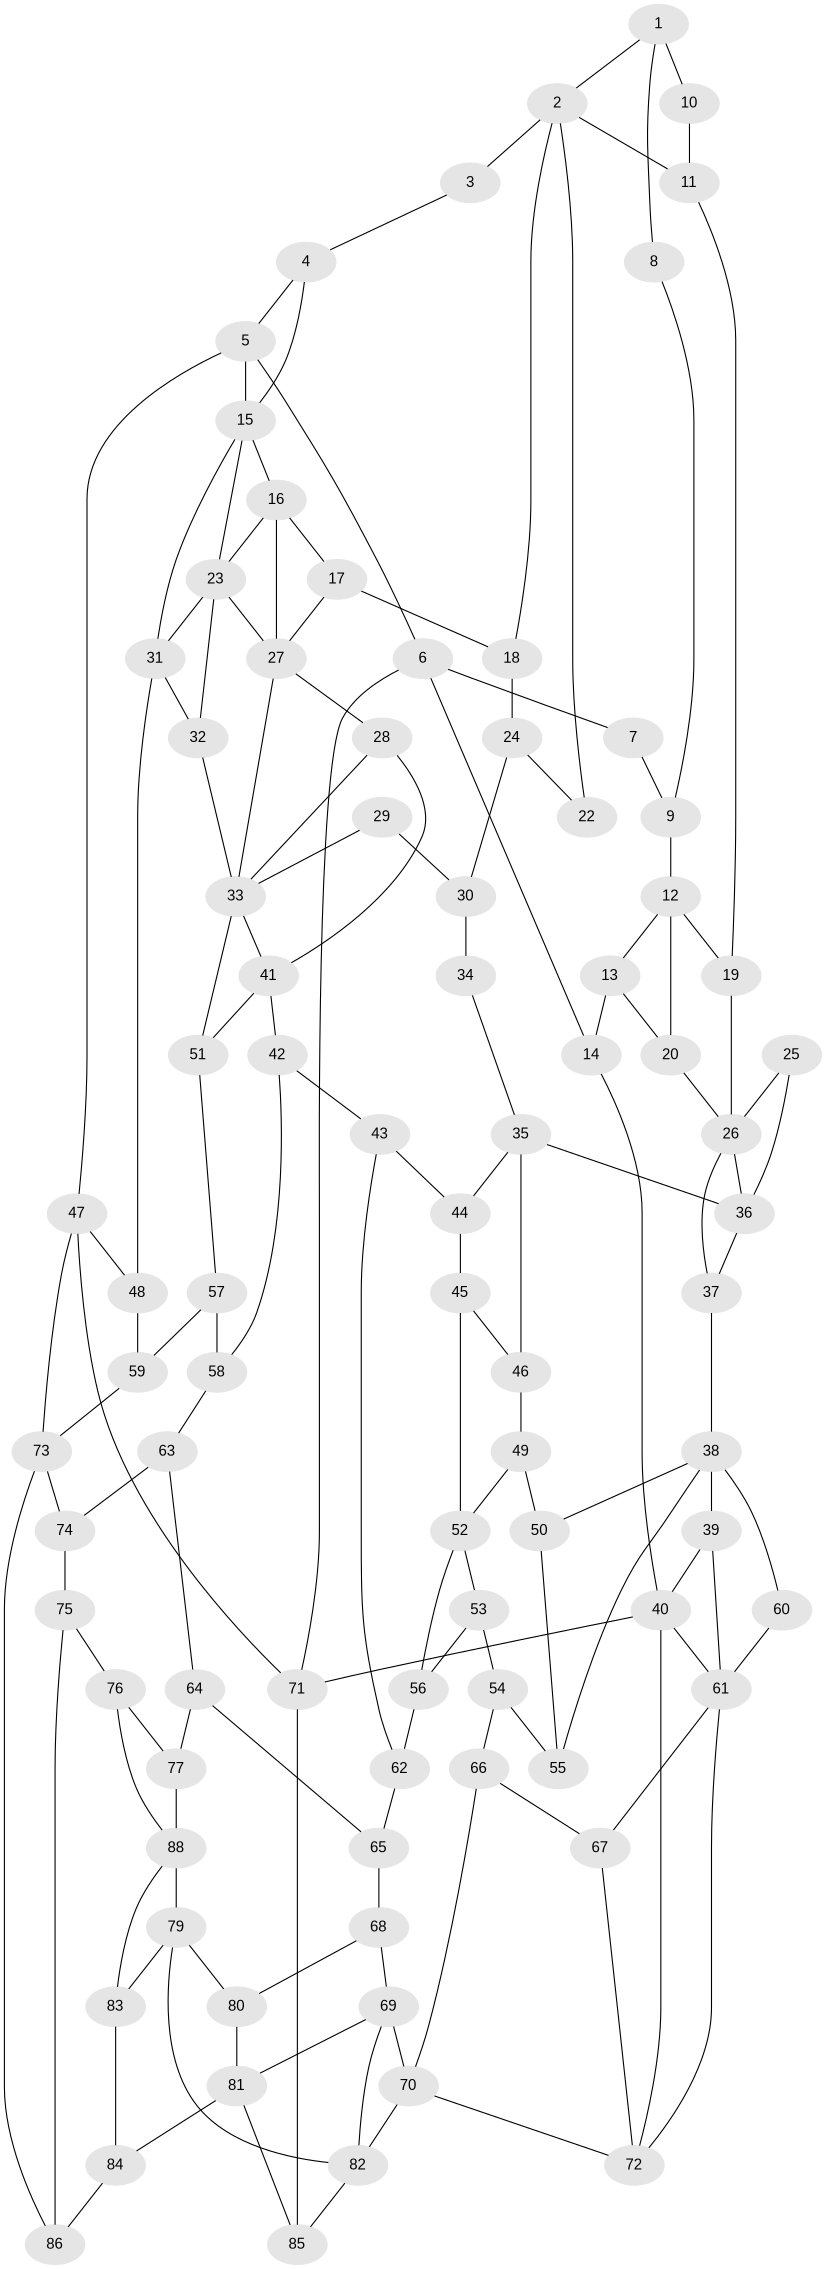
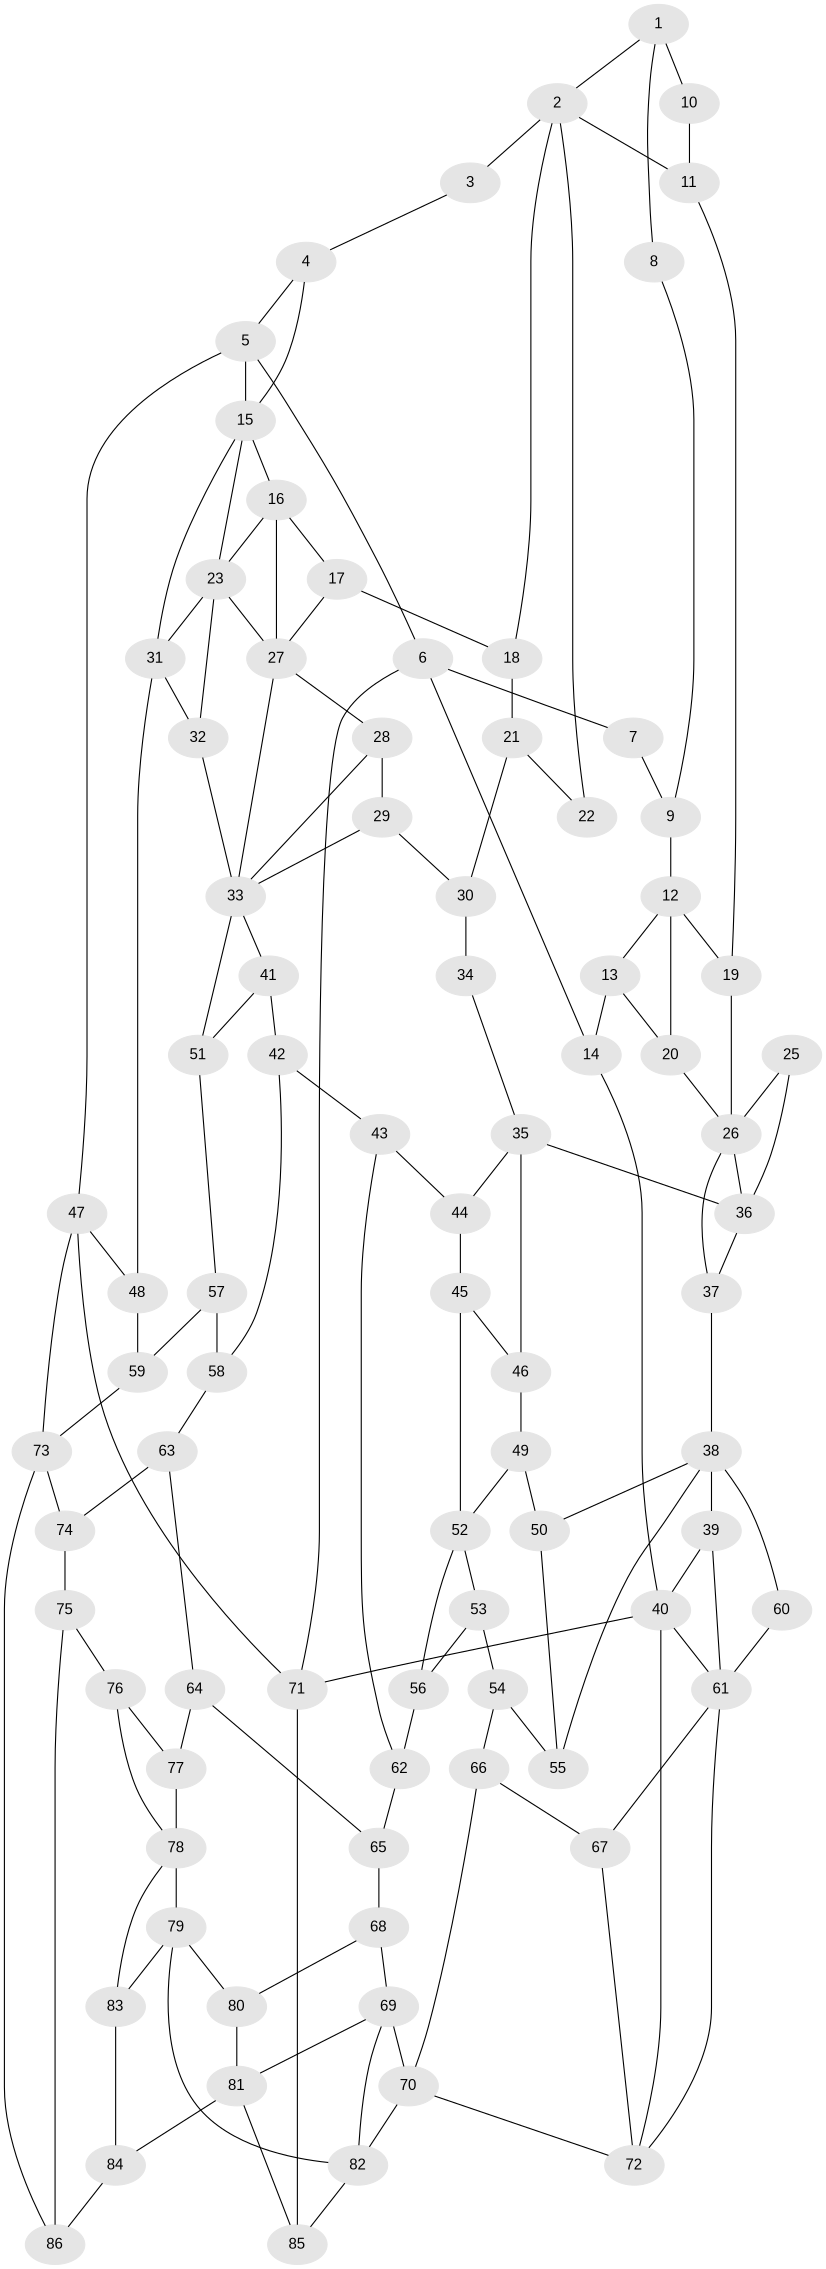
node "24": label "24" -> "21"
edge "28" -- "41": now "28" -- "29"
node "88": label "88" -> "78"
